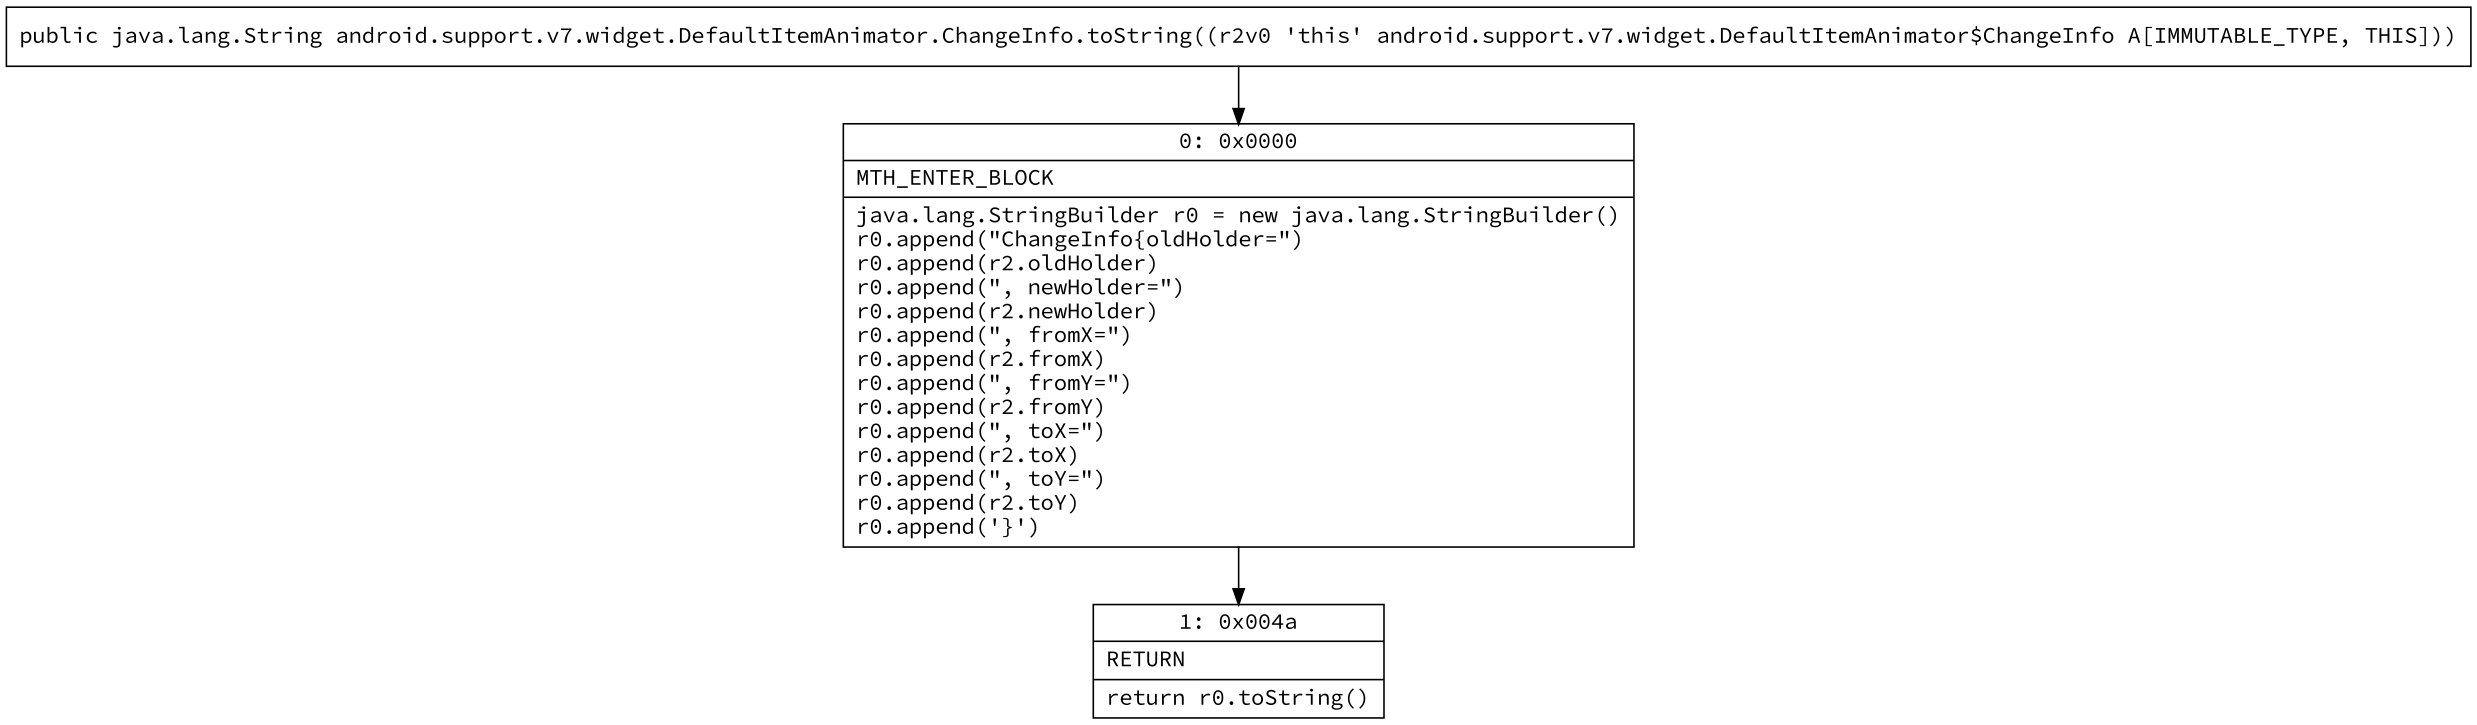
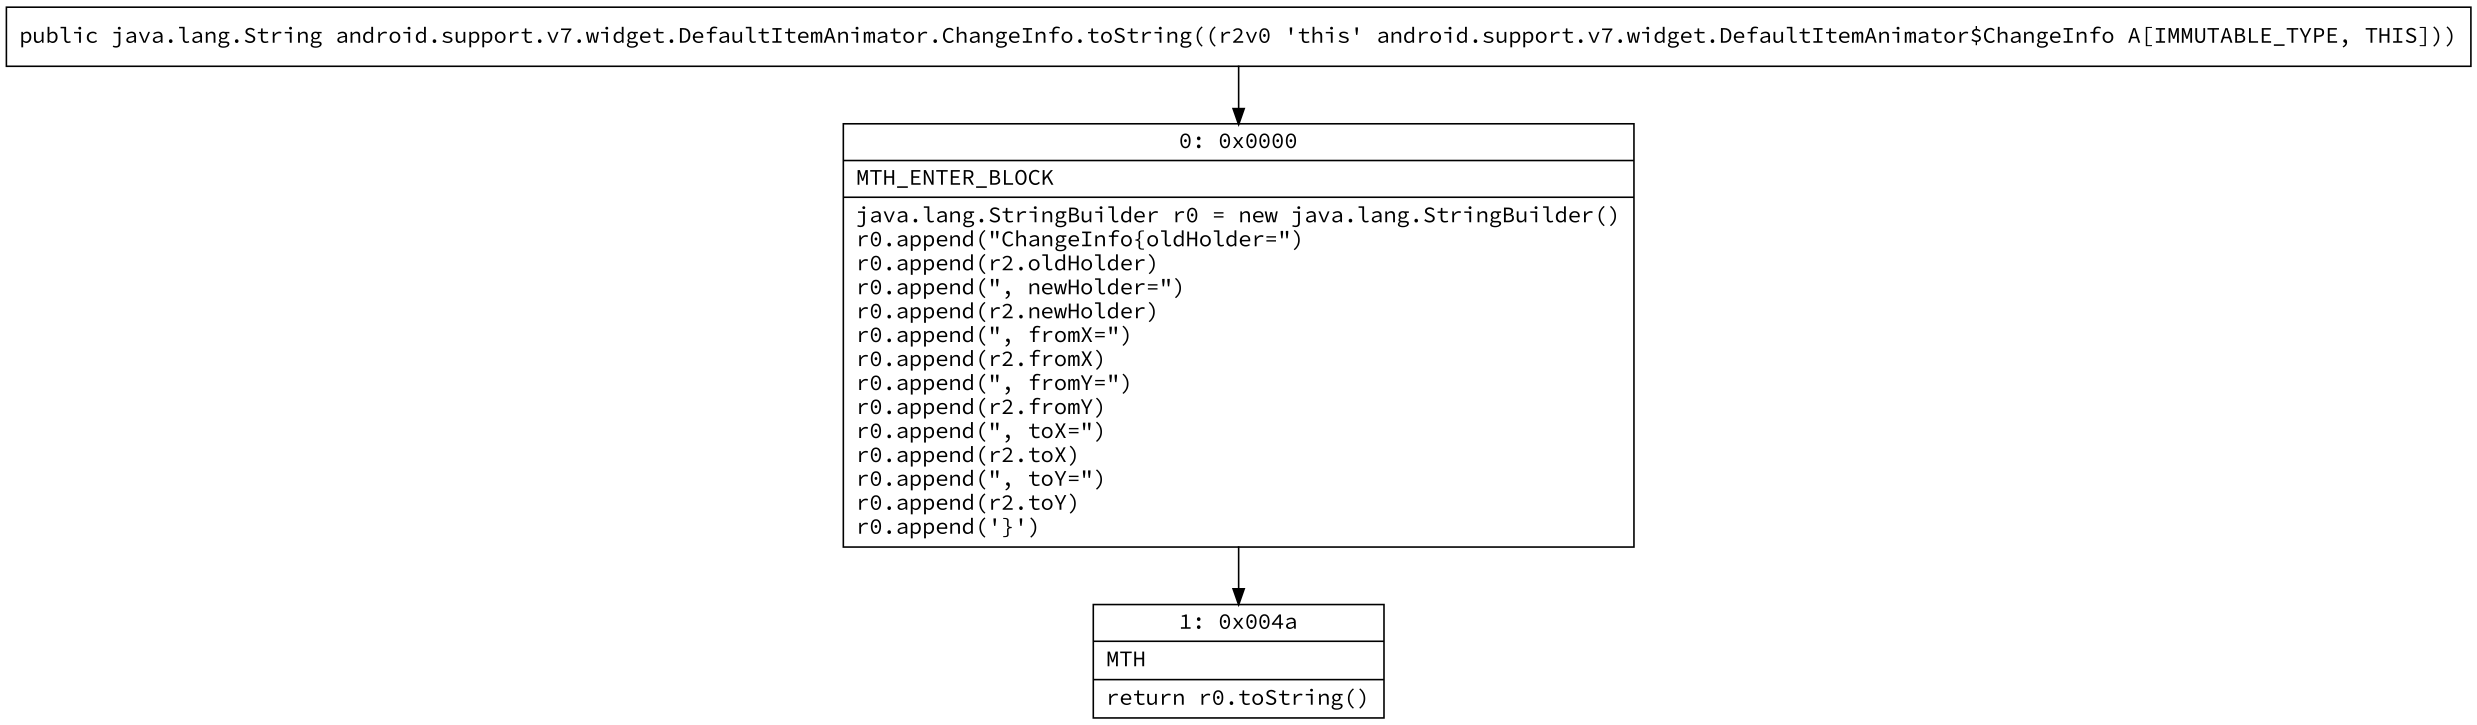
node "1: 0x004a": text "RETURN" -> "MTH"
